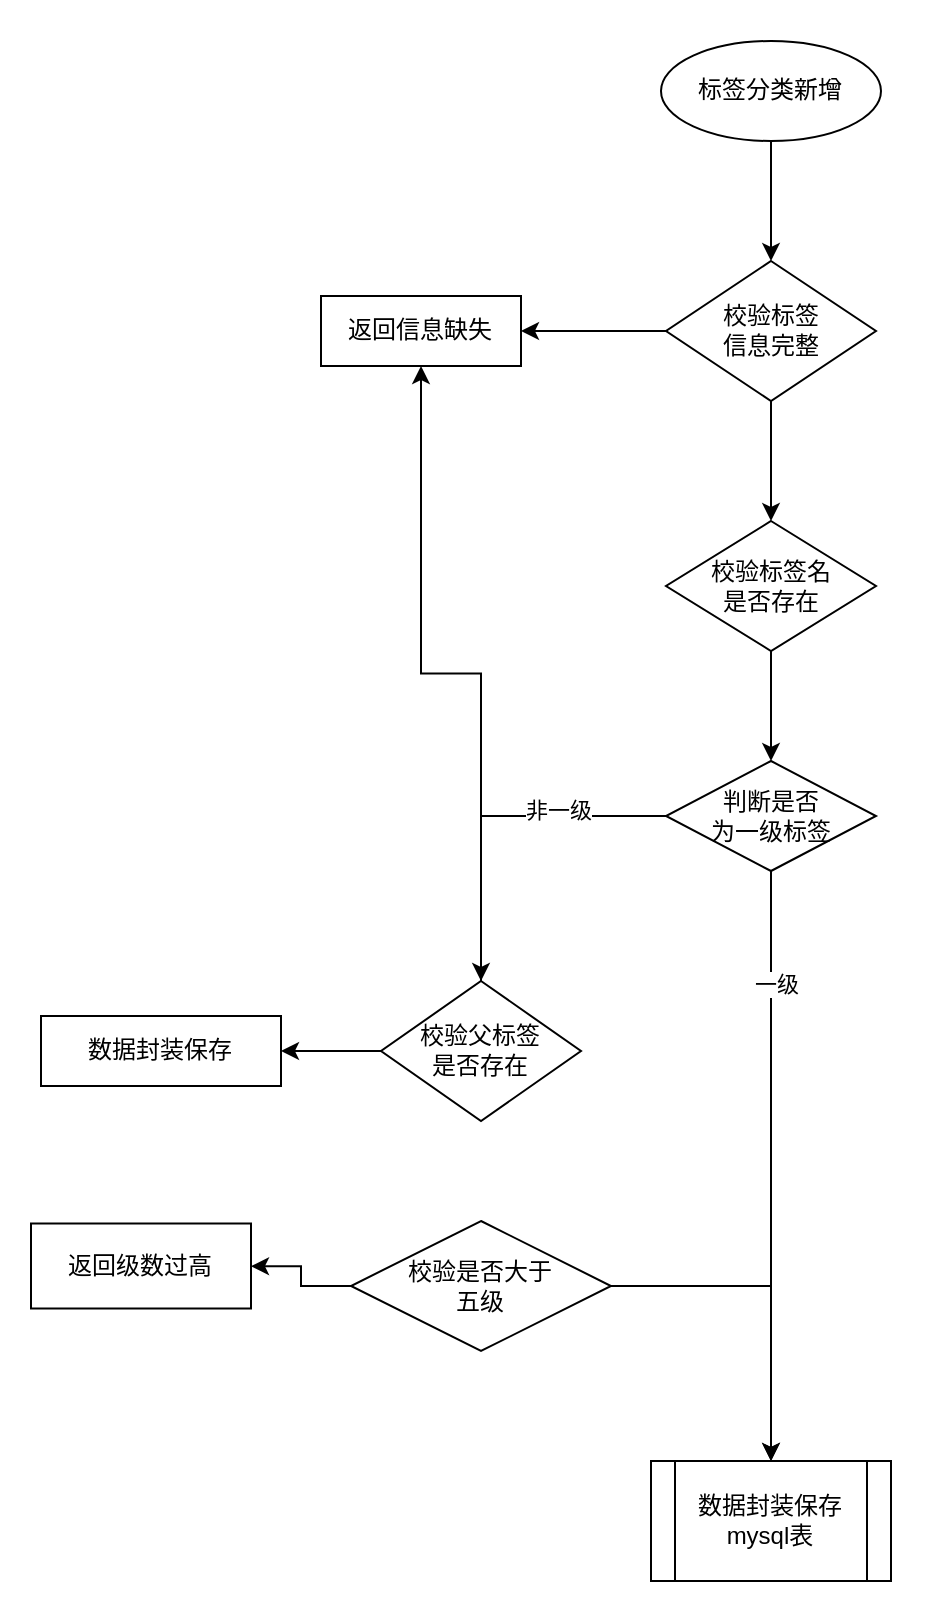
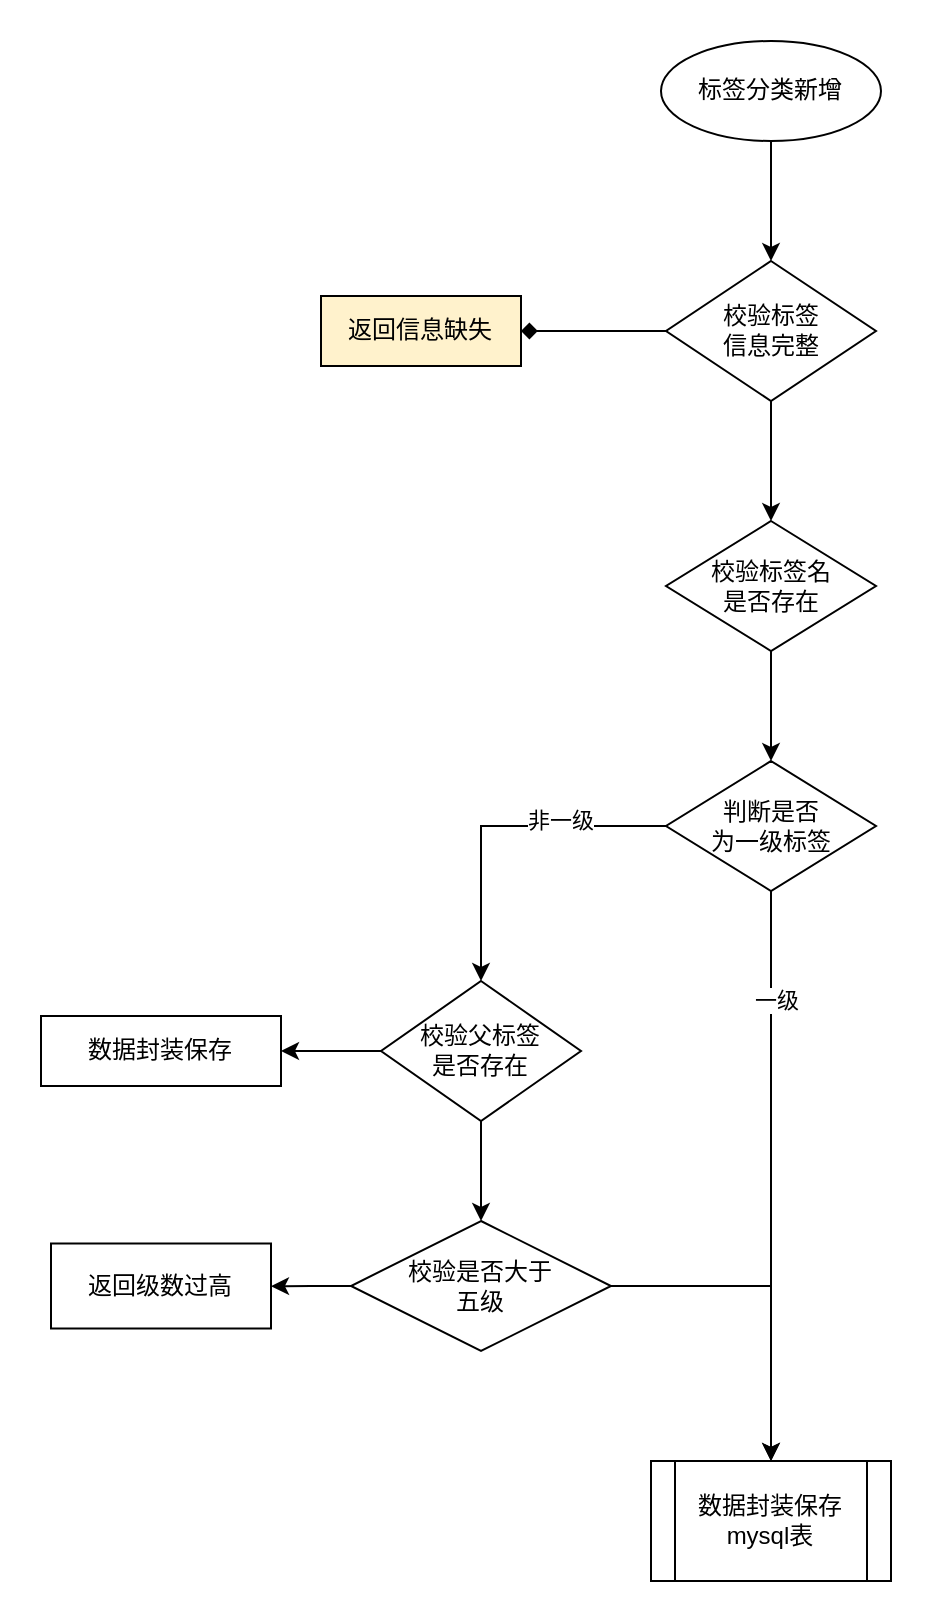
node "返回信息缺失": fillcolor #ffffff -> #fff2cc
edge "校验标签 信息完整" -> "返回信息缺失": arrowhead classic -> diamond
edge "校验父标签 是否存在" -> "返回信息缺失": now "校验父标签 是否存在" -> "校验是否大于 五级"
node "判断是否 为一级标签": size 210x110 -> 210x130
node "返回级数过高": moved (141, 1266) -> (161, 1286)
